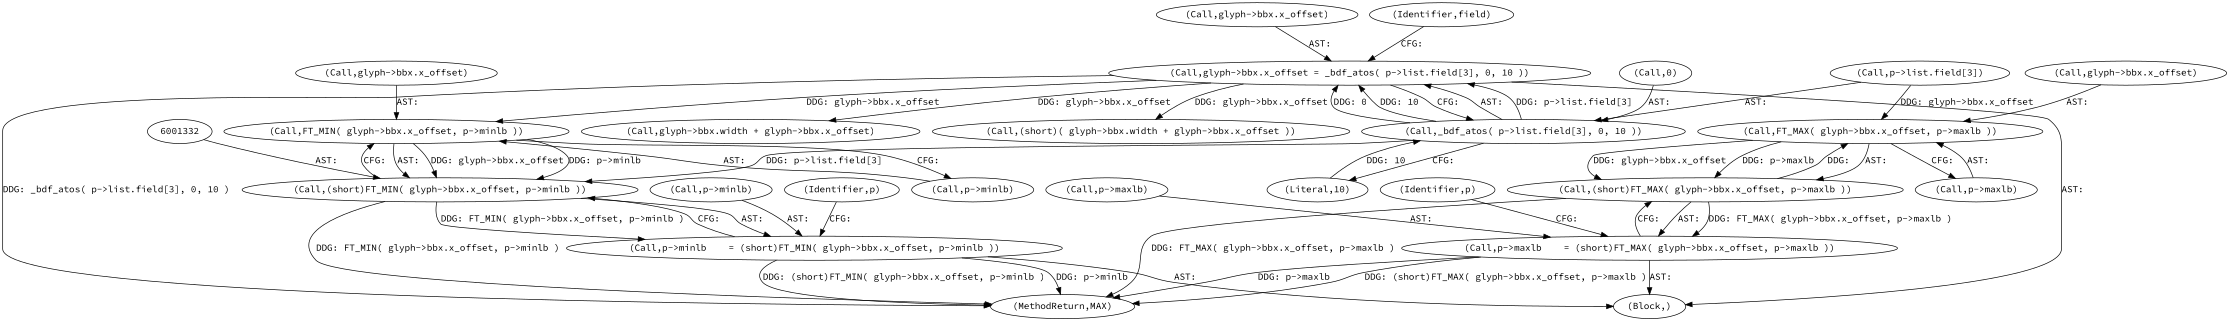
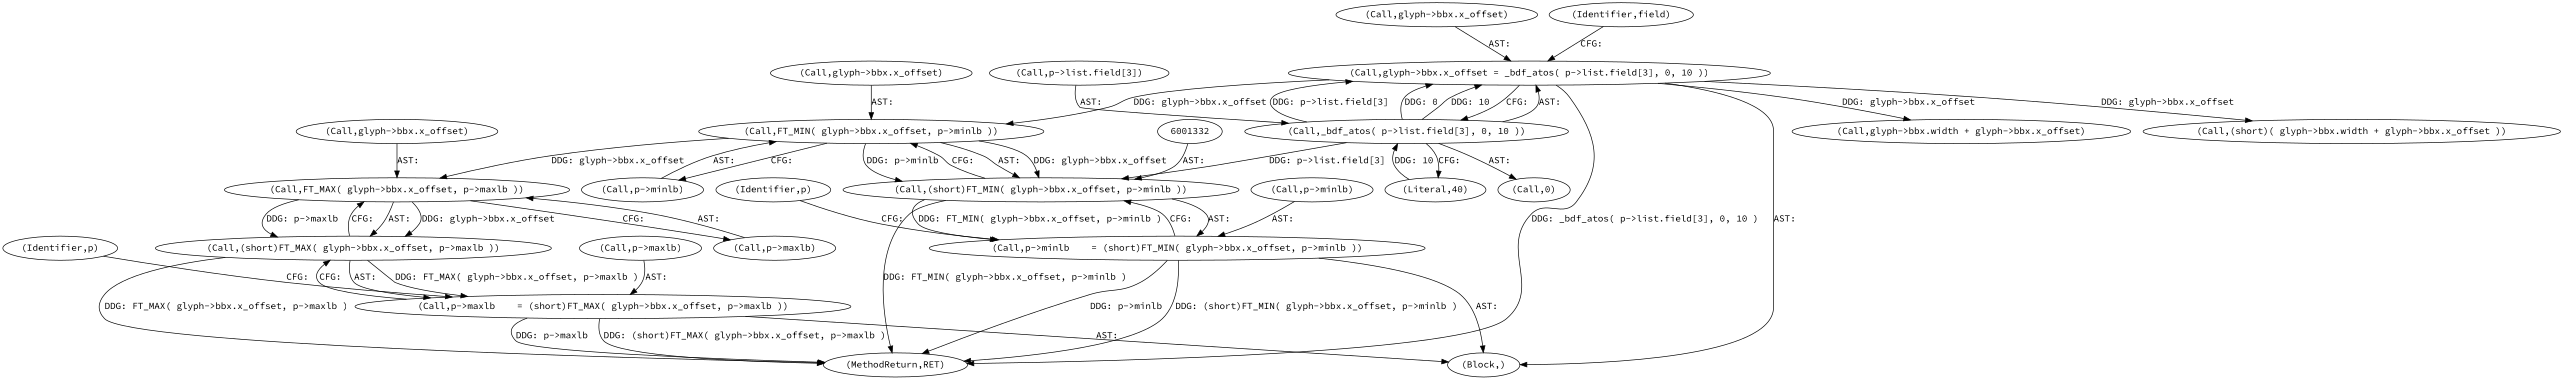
edge "(Call,p->list.field[3])" -> "(Call,FT_MAX( glyph->bbx.x_offset, p->maxlb ))": now "(Call,FT_MIN( glyph->bbx.x_offset, p->minlb ))" -> "(Call,FT_MAX( glyph->bbx.x_offset, p->maxlb ))"
edge "(Call,0)" -> "(Call,_bdf_atos( p->list.field[3], 0, 10 ))": reversed
edge "(Call,(short)FT_MAX( glyph->bbx.x_offset, p->maxlb ))" -> "(Call,FT_MAX( glyph->bbx.x_offset, p->maxlb ))": label "DDG: " -> "CFG: "
node "(Literal,10)": label "(Literal,10)" -> "(Literal,40)"
node "(MethodReturn,MAX)": label "(MethodReturn,MAX)" -> "(MethodReturn,RET)"
